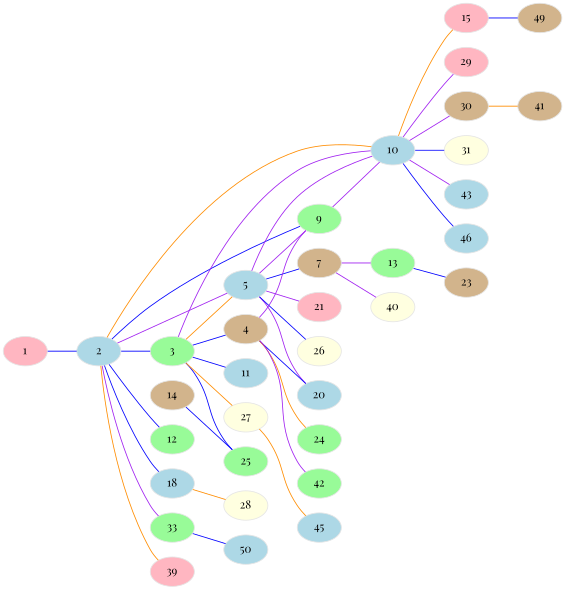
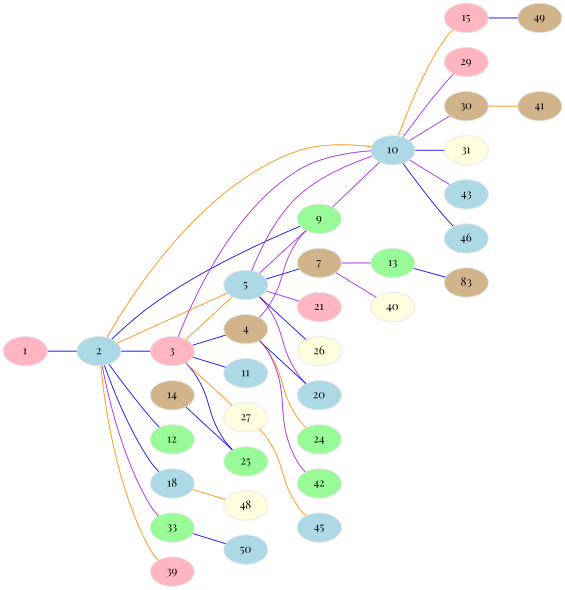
node "23": label "23" -> "83"
edge "5" -- "2": color purple -> darkorange
node "3": fillcolor palegreen -> lightpink
node "28": label "28" -> "48"
